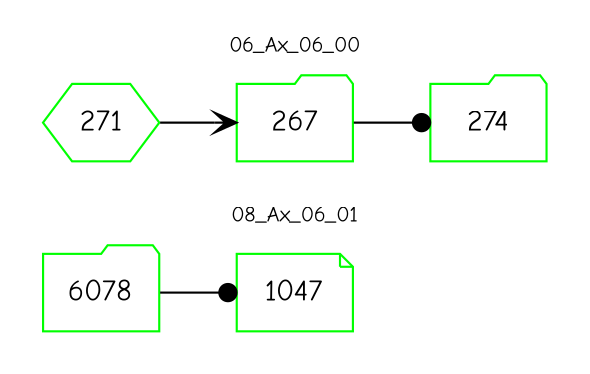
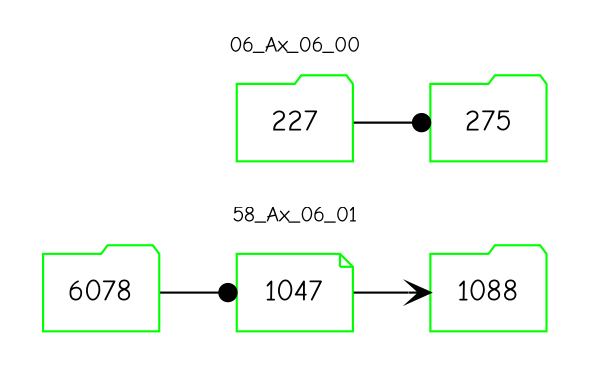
node "271": removed
node "267": label "267" -> "227"
node "274": label "274" -> "275"
cluster "08_Ax_06_01": label "08_Ax_06_01" -> "58_Ax_06_01"
node "1088": added
